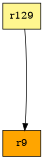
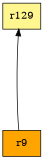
edge "r129" -> "r9": reversed
